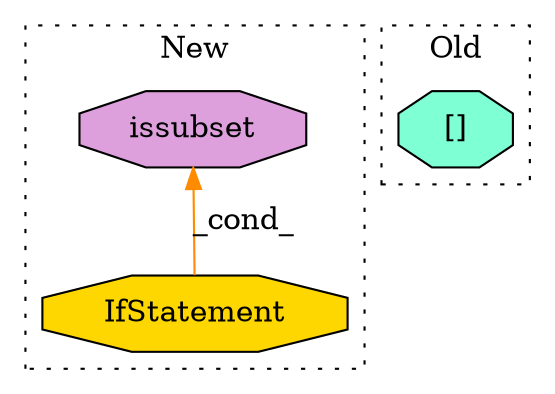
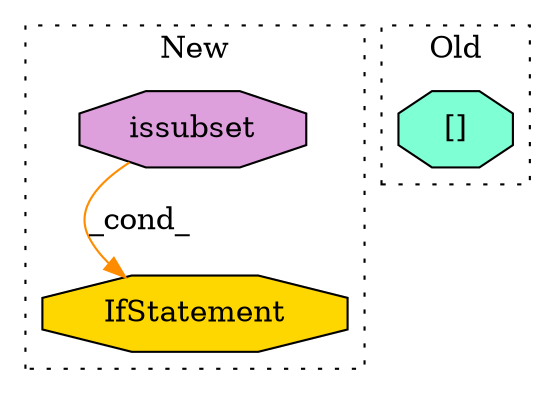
edge "IfStatement" -> "issubset": reversed
